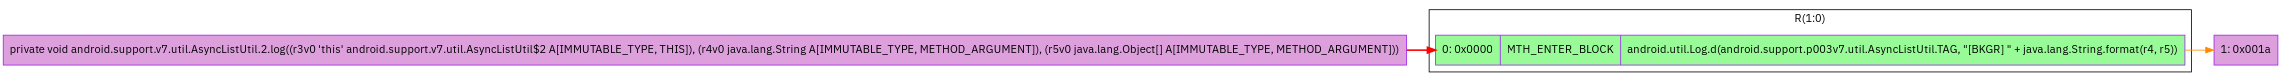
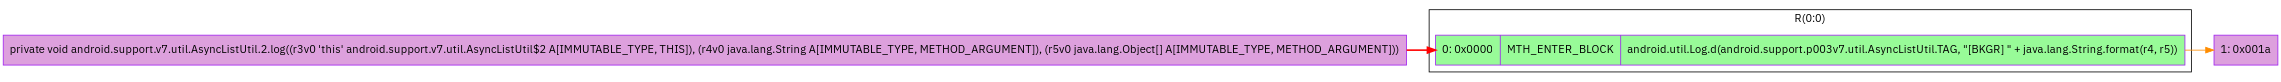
cluster "R(1:0)": label "R(1:0)" -> "R(0:0)"
